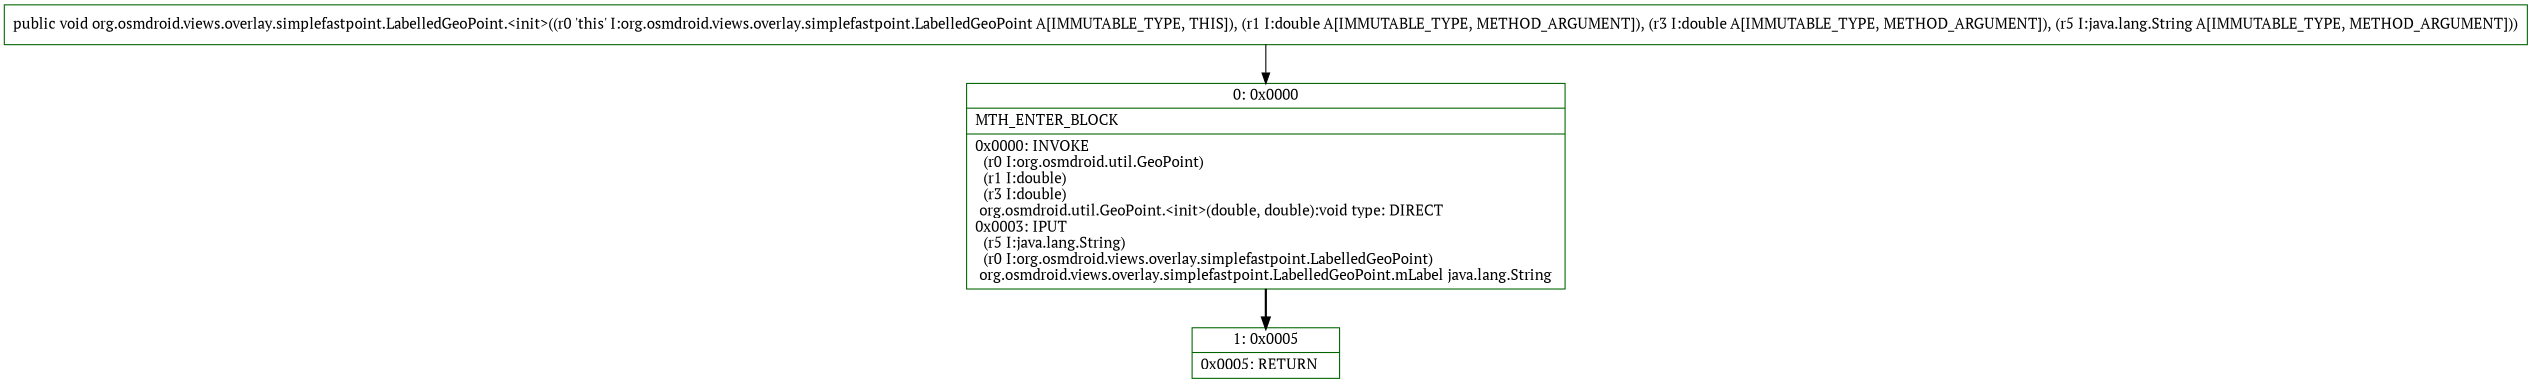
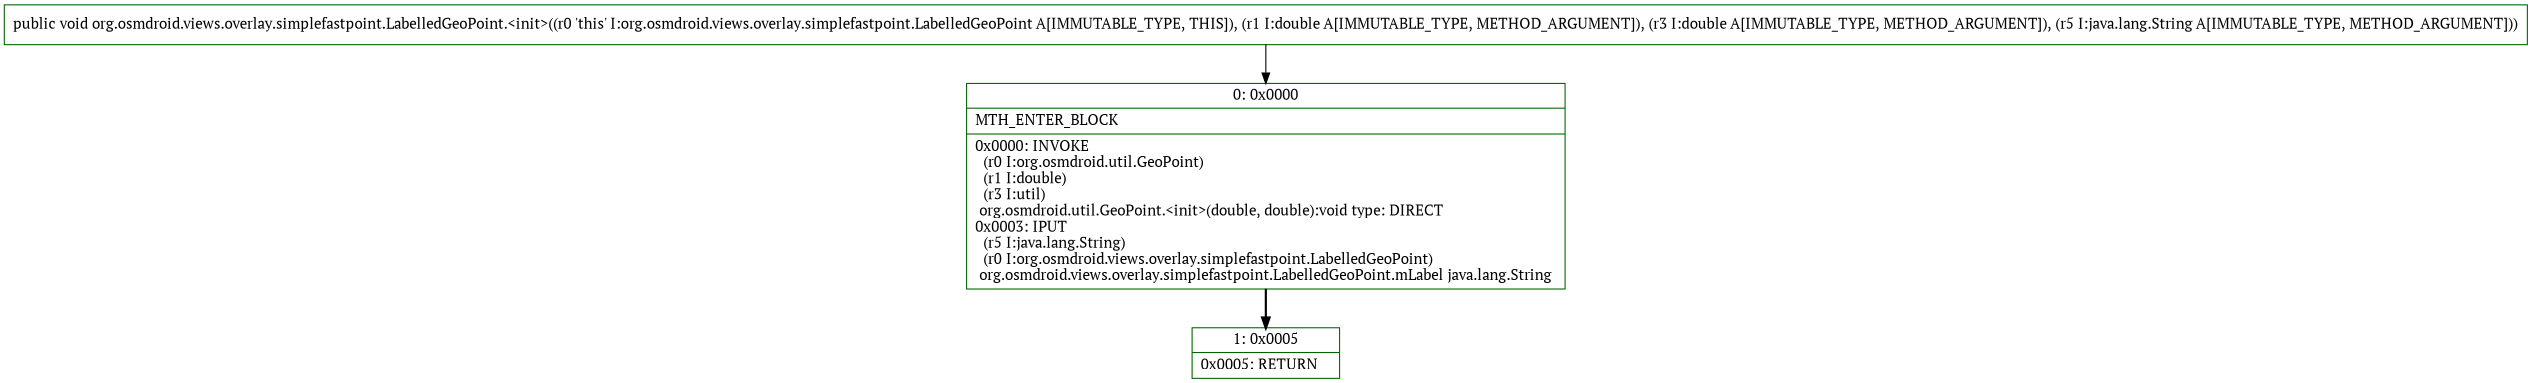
node "0: 0x0000": text "(r3 I:double)" -> "(r3 I:util)"
